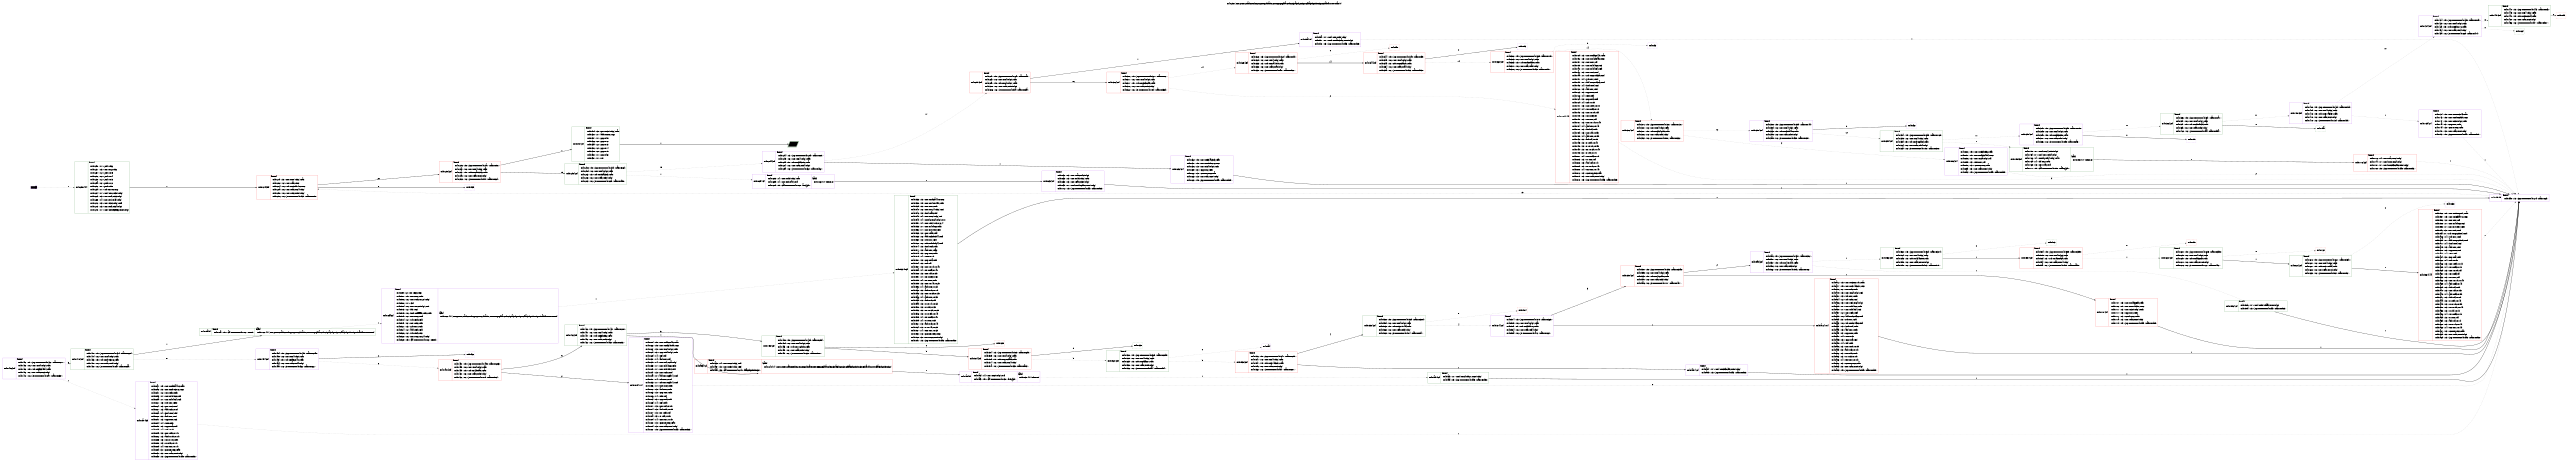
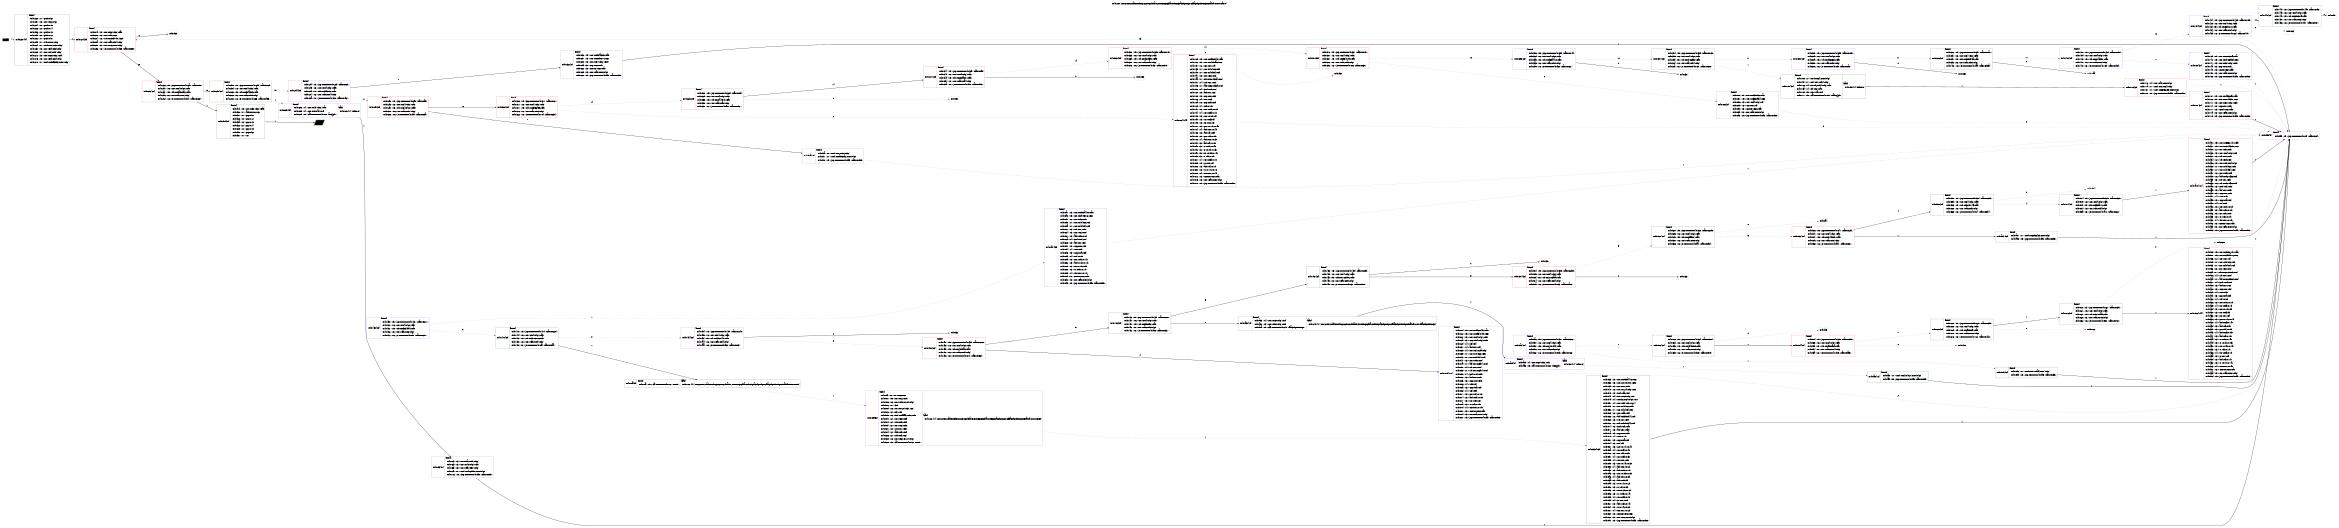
node "0x401590 [28]": removed
